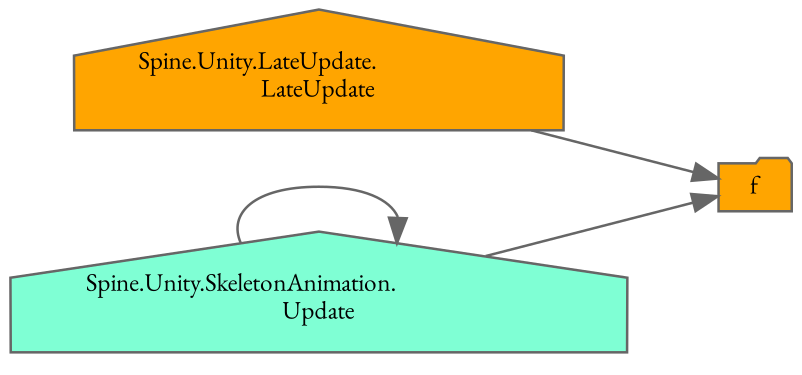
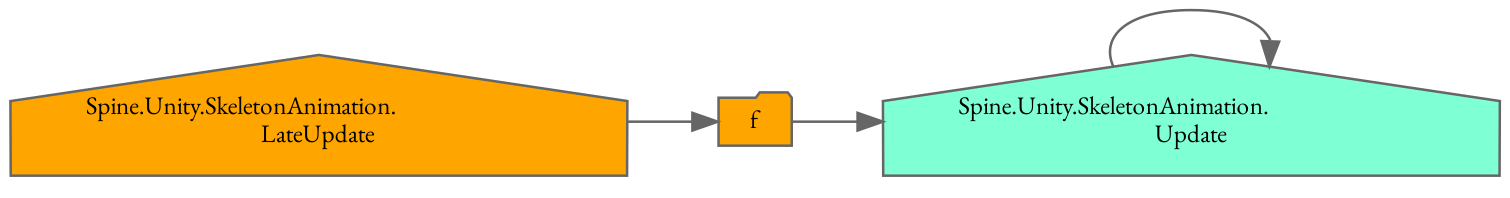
node "Spine.Unity.LateUpdate. LateUpdate": label "Spine.Unity.LateUpdate. LateUpdate" -> "Spine.Unity.SkeletonAnimation. LateUpdate"
edge "Spine.Unity.SkeletonAnimation. Update" -> "f": reversed
